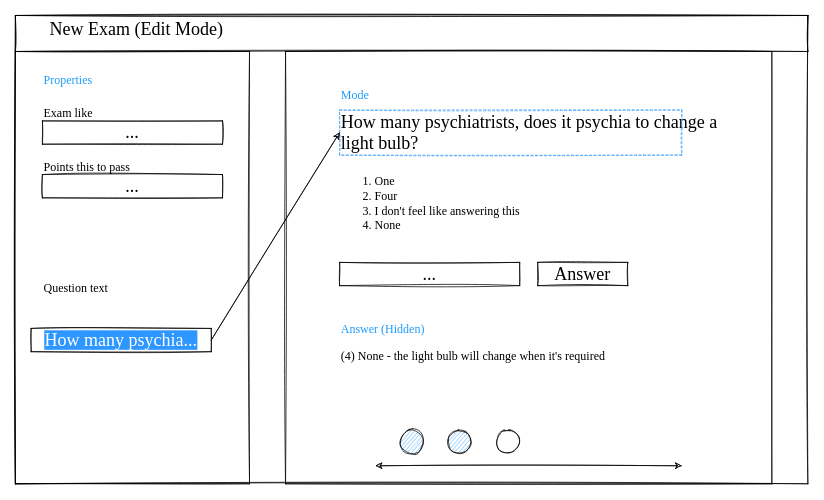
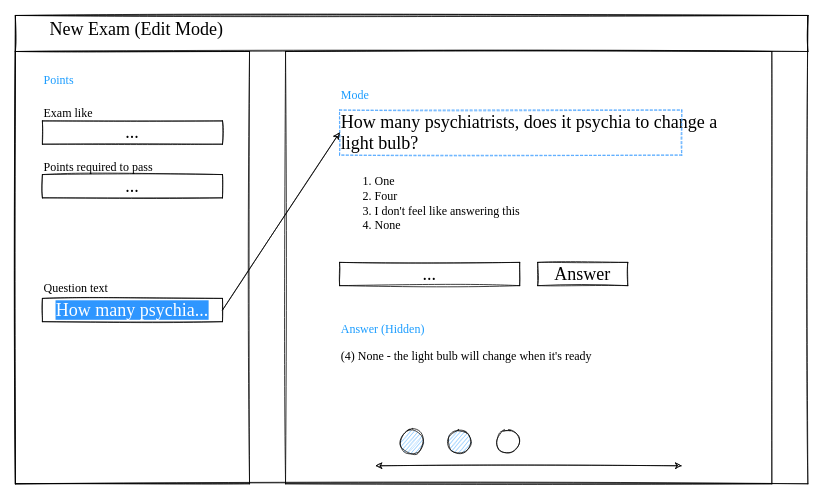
node "Properties": label "Properties" -> "Points"
node "Points this to pass": label "Points this to pass" -> "Points required to pass"
node "How many psychia...": moved (121, 340) -> (132, 310)
node "(4) None - the light bulb will change when it's required": label "(4) None - the light bulb will change when it's required" -> "(4) None - the light bulb will change when it's ready"
